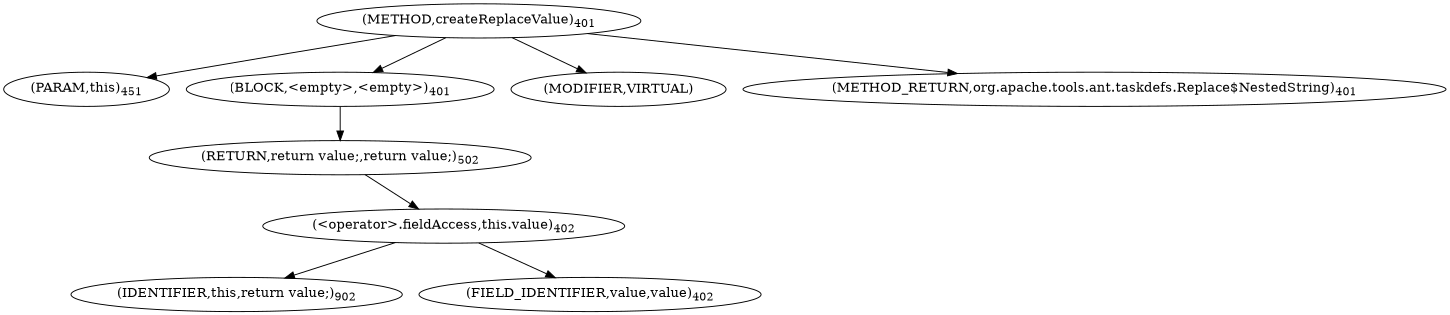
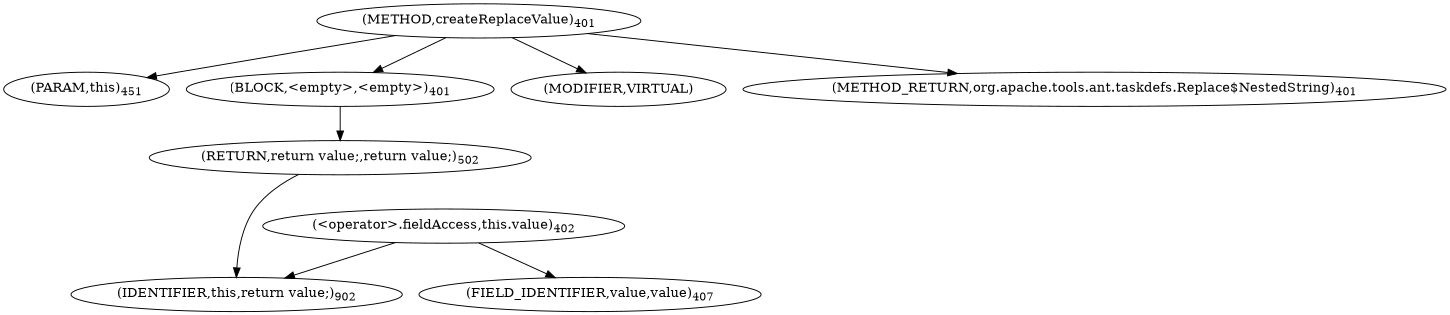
edge "(RETURN,return value;,return value;)" -> "(<operator>.fieldAccess,this.value)": now "(RETURN,return value;,return value;)" -> "(IDENTIFIER,this,return value;)"
node "(FIELD_IDENTIFIER,value,value)": text "402" -> "407"
